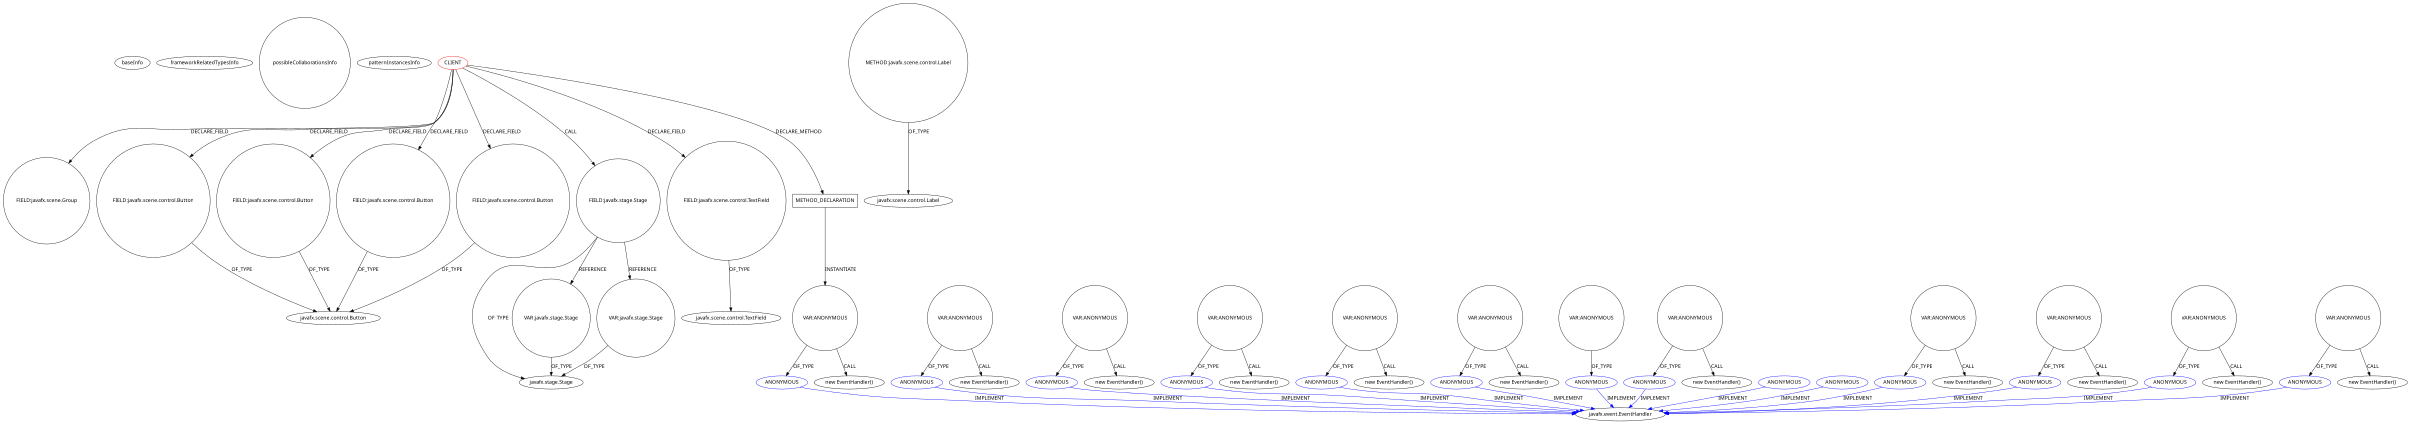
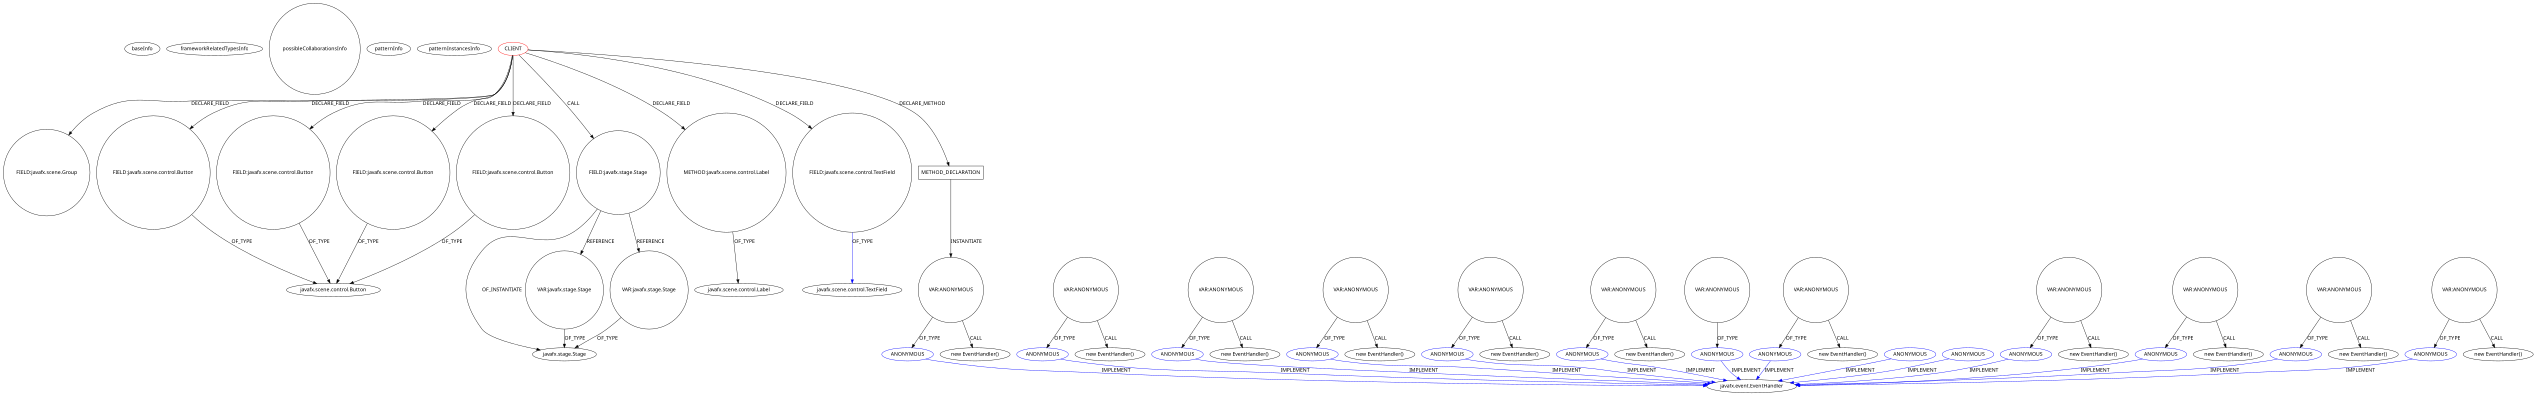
node "patternInfo": added
edge "CLIENT" -> "METHOD:javafx.scene.control.Label": added, label "DECLARE_FIELD"
edge "FIELD:javafx.scene.control.TextField" -> "javafx.scene.control.TextField": color black -> blue
edge "FIELD:javafx.stage.Stage" -> "javafx.stage.Stage": label "OF_TYPE" -> "OF_INSTANTIATE"
